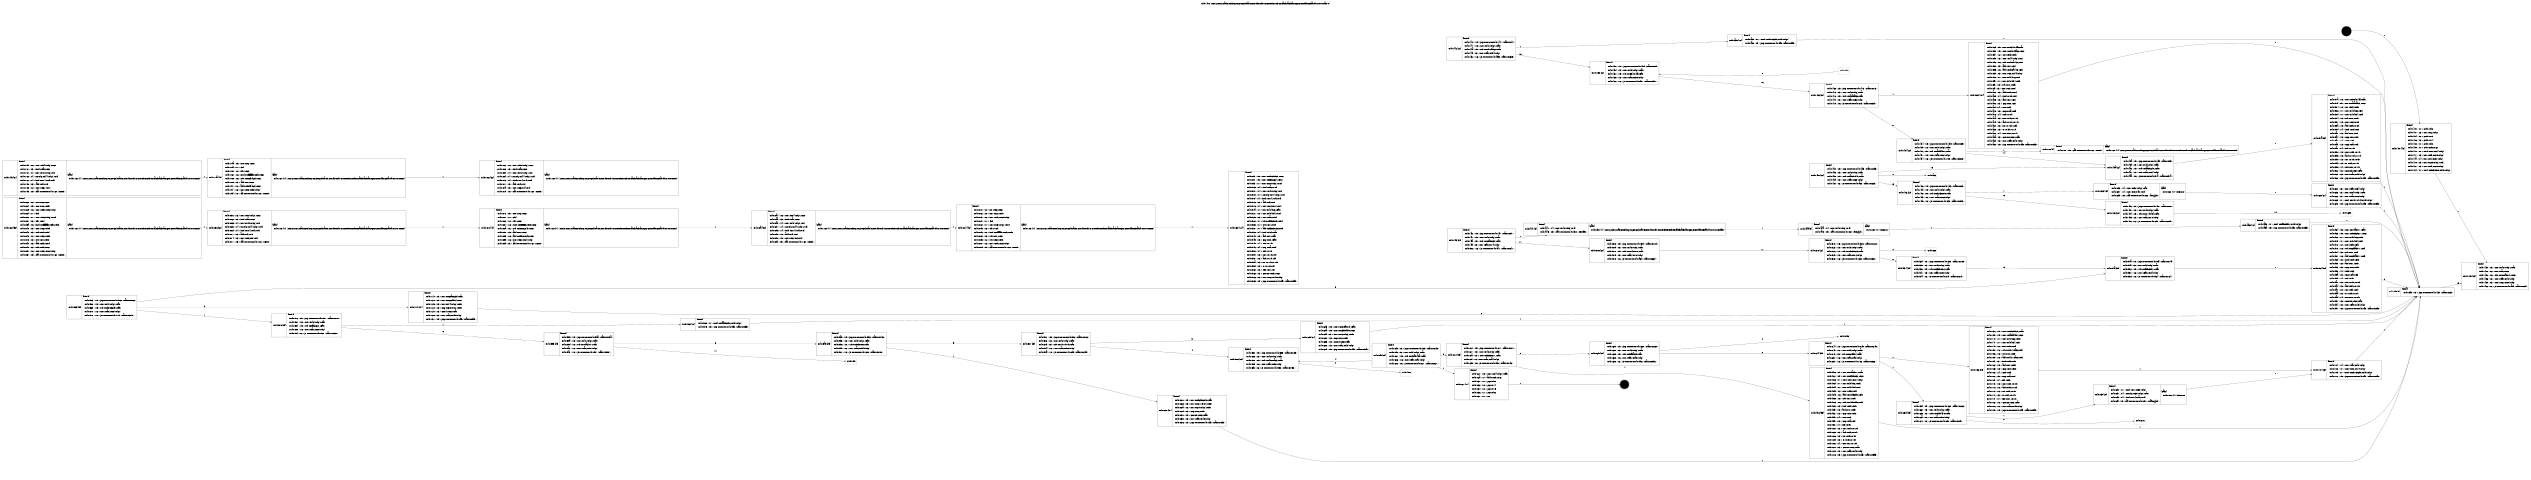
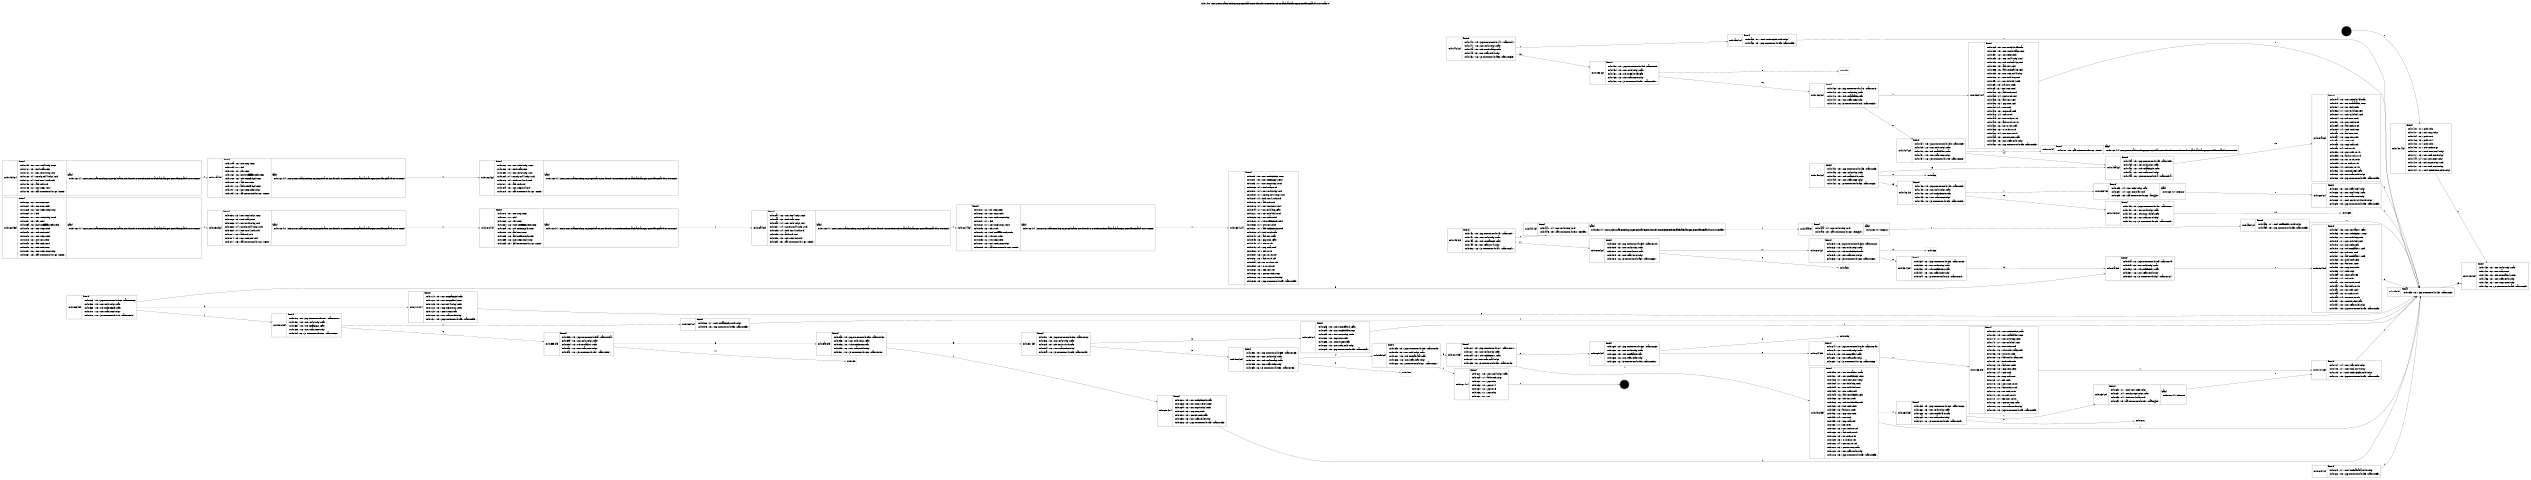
edge "0x401db7" -> "0x401458 [22]": reversed
edge "0x40149a [22]" -> "0x40197a [83]": label " 1" -> " 13"
node "0x401a6b": added
edge "0x4015c7 [25]" -> "0x4015e0 [25]": label " 4" -> " 3"
edge "0x4015f9 [25]" -> "0x4015e0 [25]": reversed
edge "0x401644 [25]" -> "0x40165d [25]": now "0x401bbc [95]" -> "0x40165d [25]"
node "0x401c1b [12]": added
